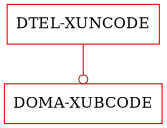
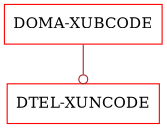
edge "DTEL-XUNCODE" -> "DOMA-XUBCODE": reversed
